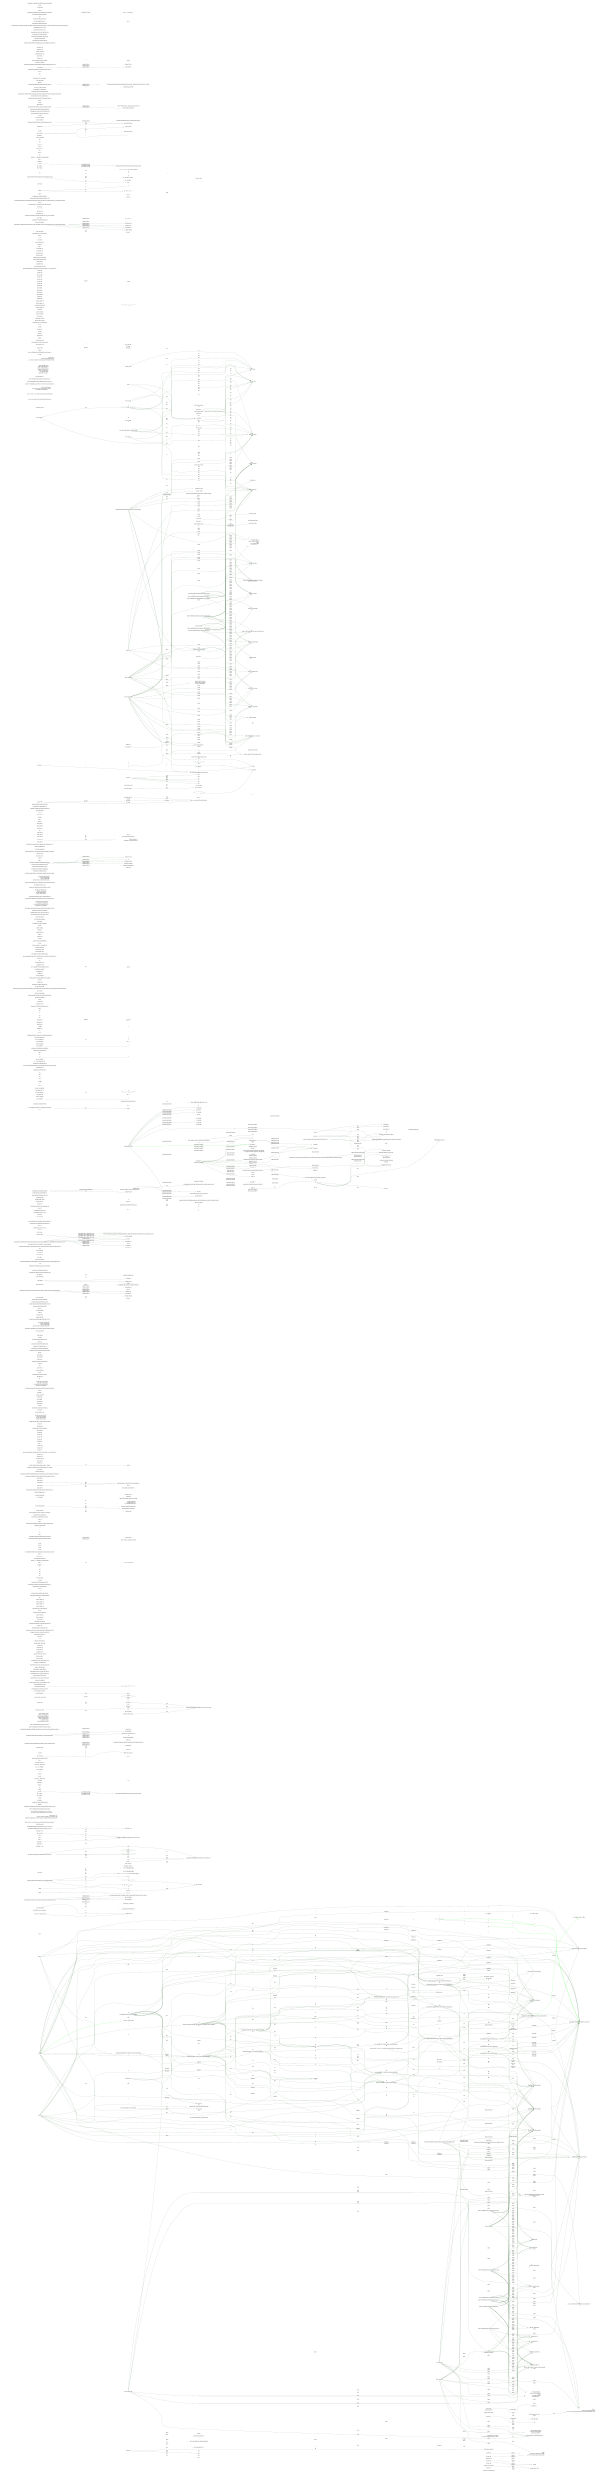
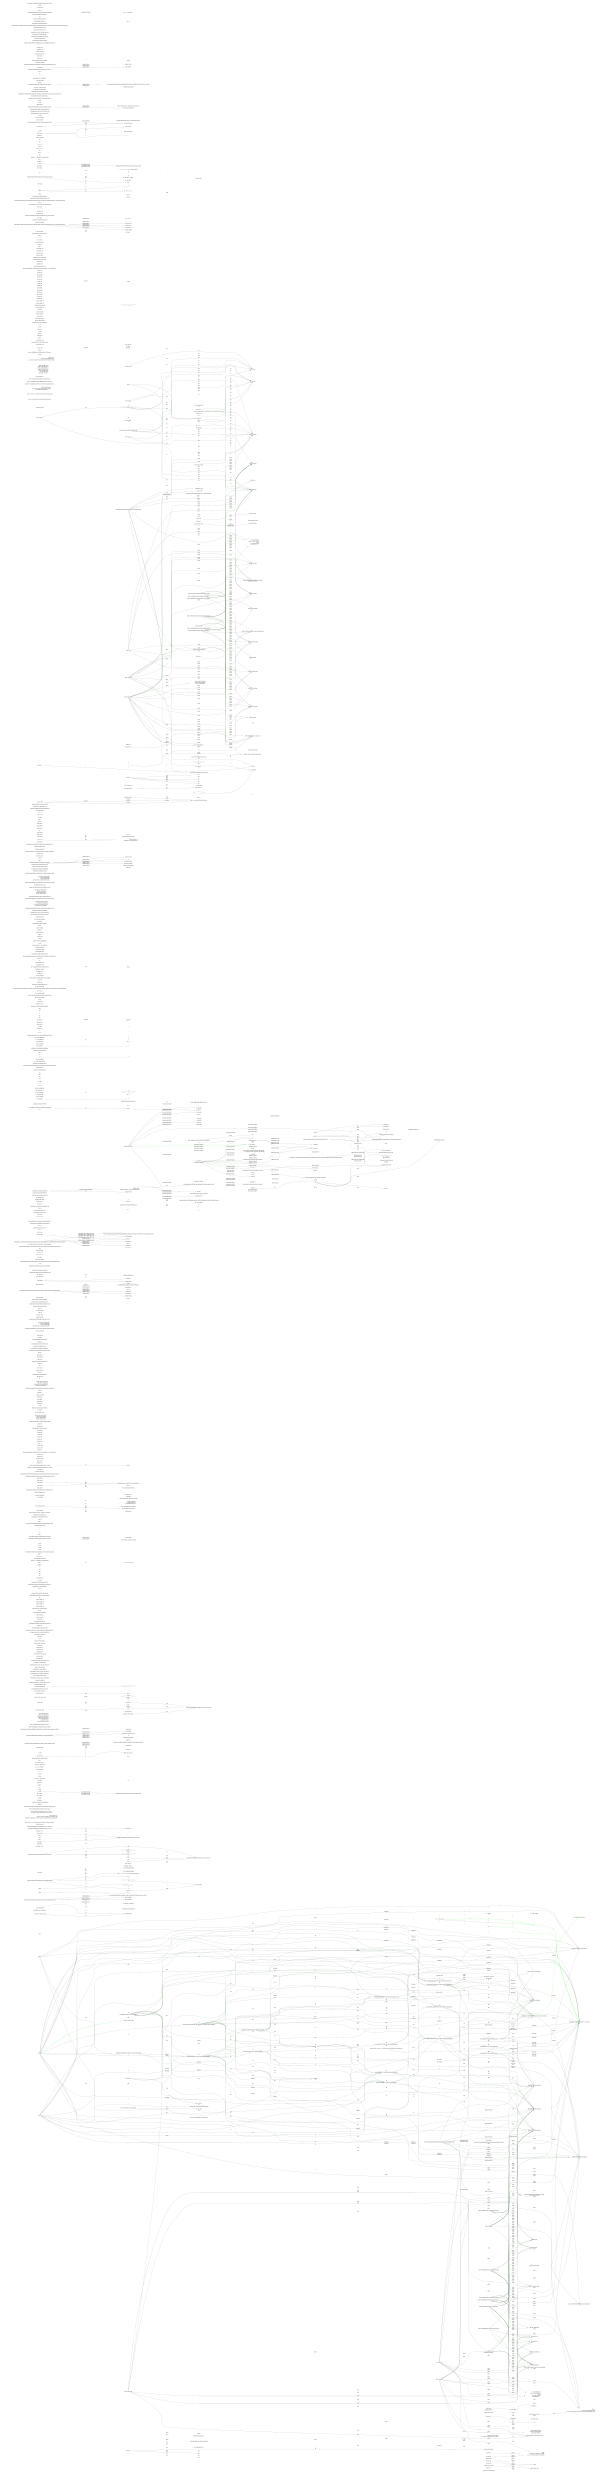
edge "CommonMark.Syntax.StringContent" -> "this._partCounter--": now "return res;" -> "this._partCounter--"
